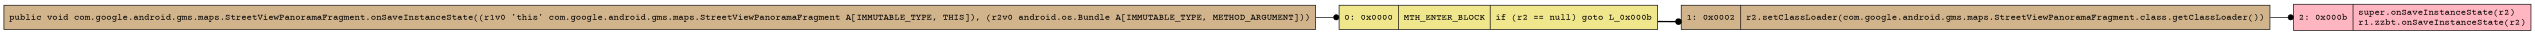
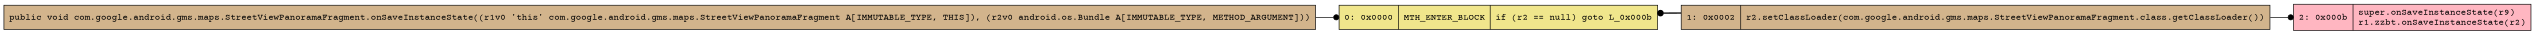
node "2: 0x000b": text "super.onSaveInstanceState(r2)" -> "super.onSaveInstanceState(r9)"
edge "0: 0x0000" -> "1: 0x0002": reversed
